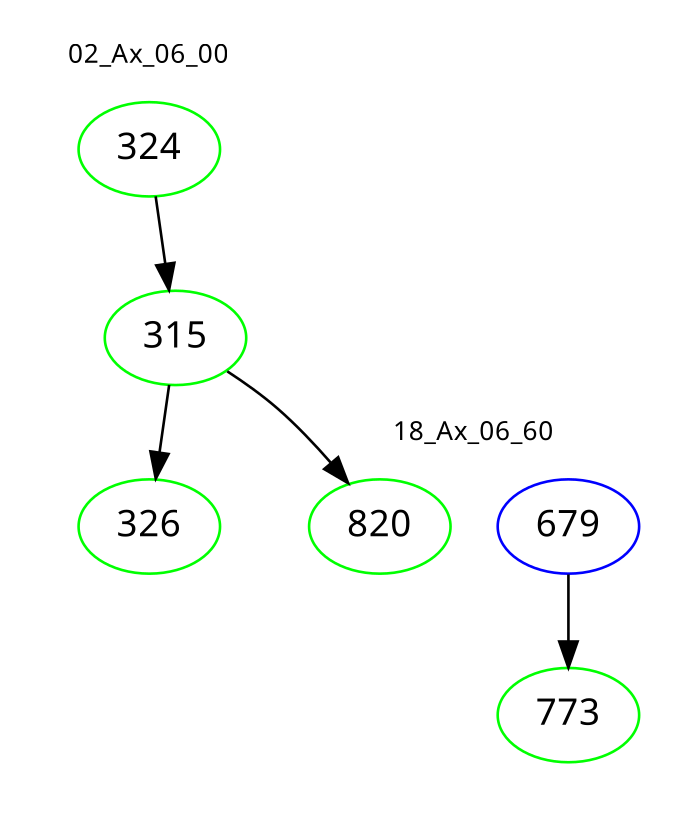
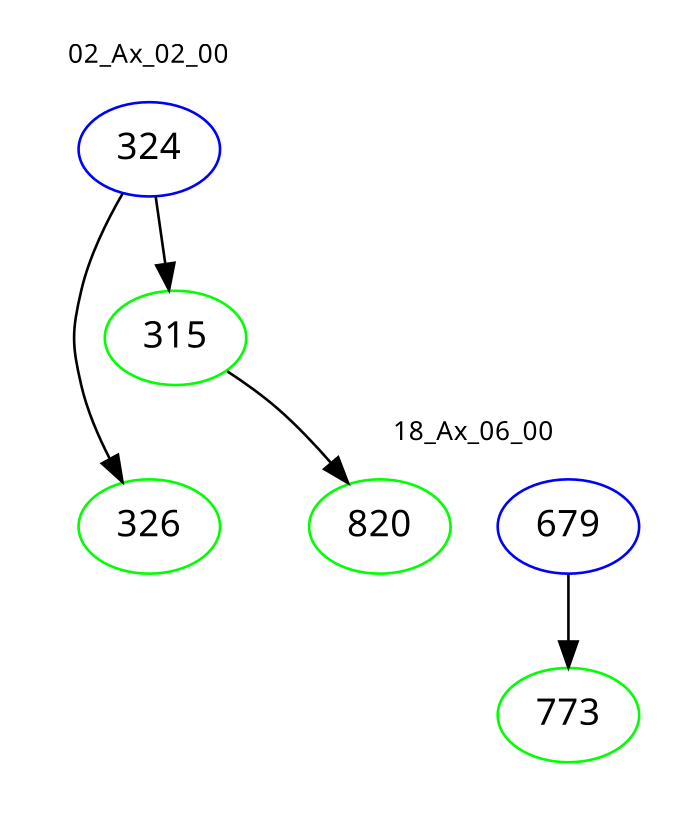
cluster "02_Ax_06_00": label "02_Ax_06_00" -> "02_Ax_02_00"
node "324": color green -> blue
edge "315" -> "326": now "324" -> "326"
cluster "18_Ax_06_60": label "18_Ax_06_60" -> "18_Ax_06_00"
